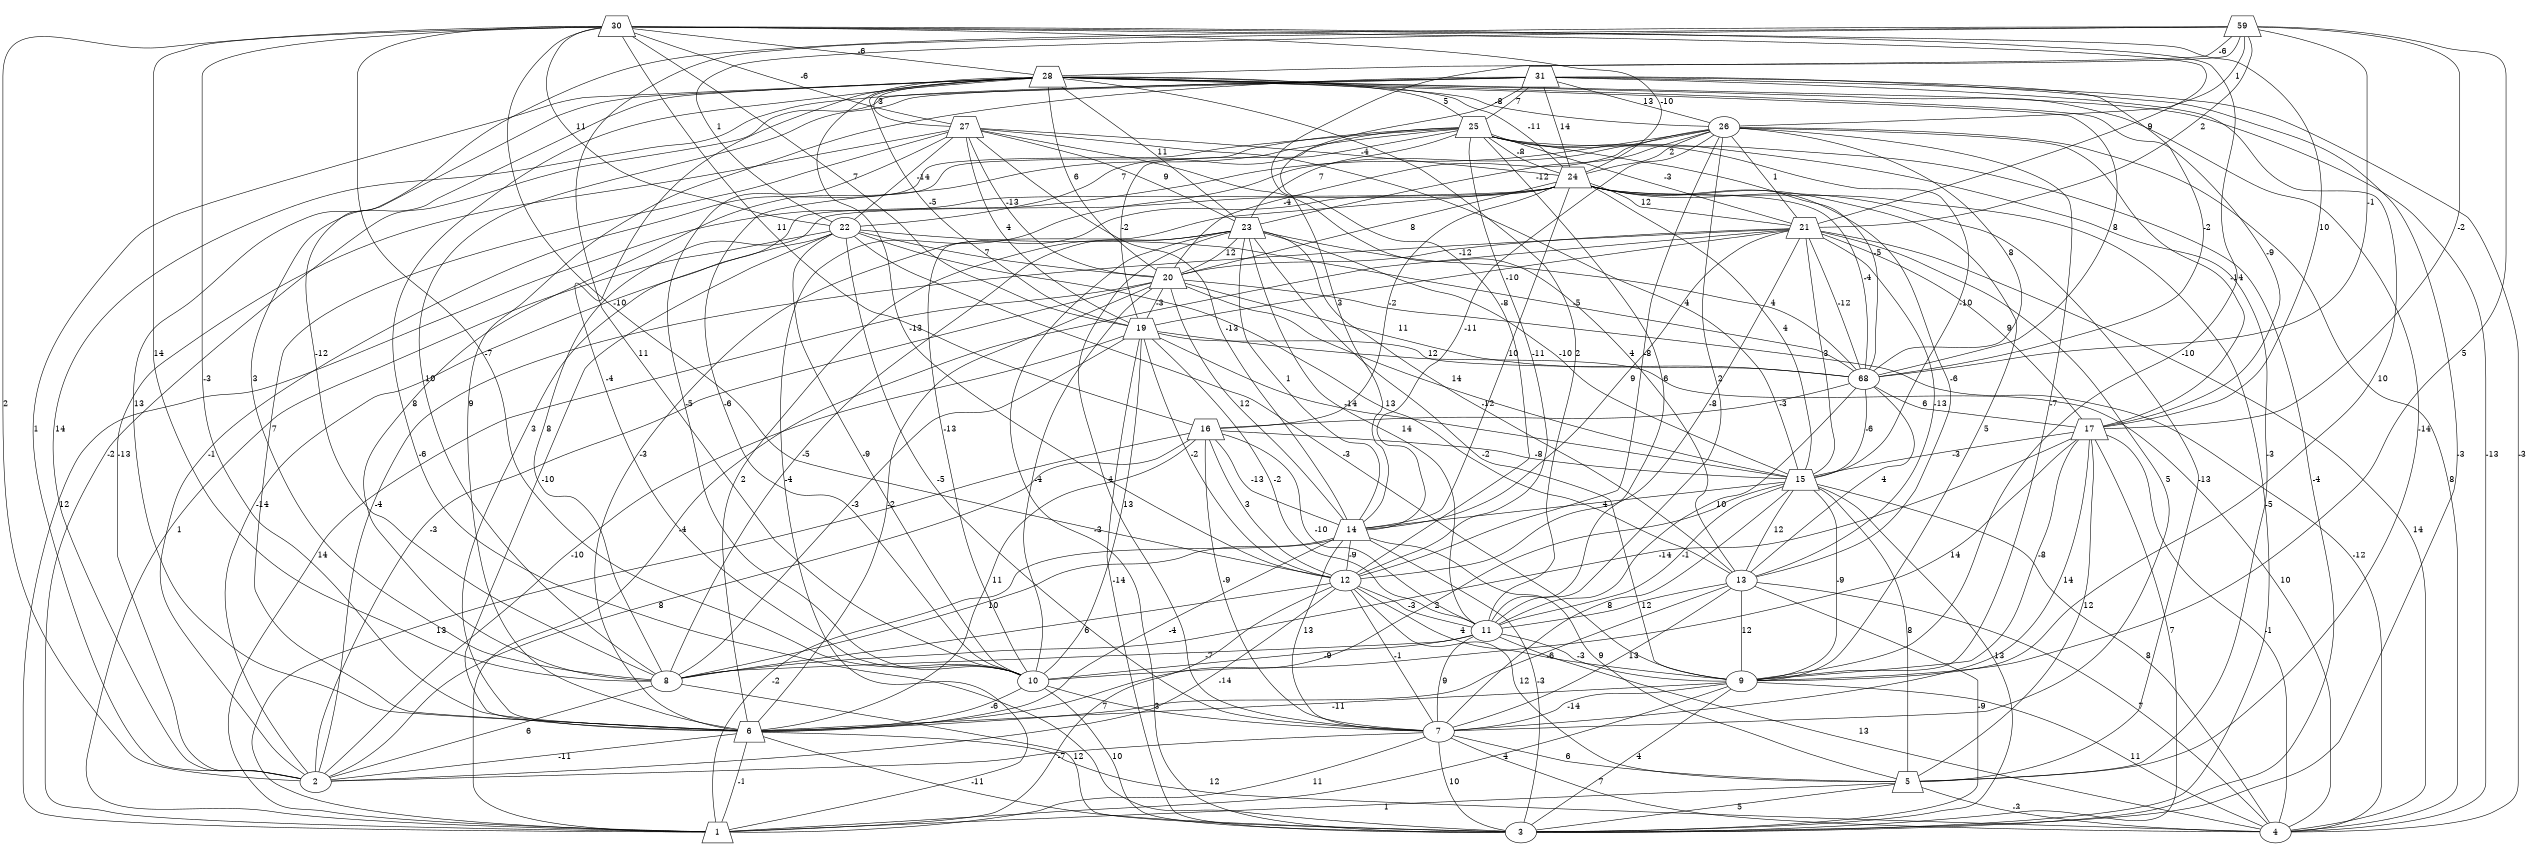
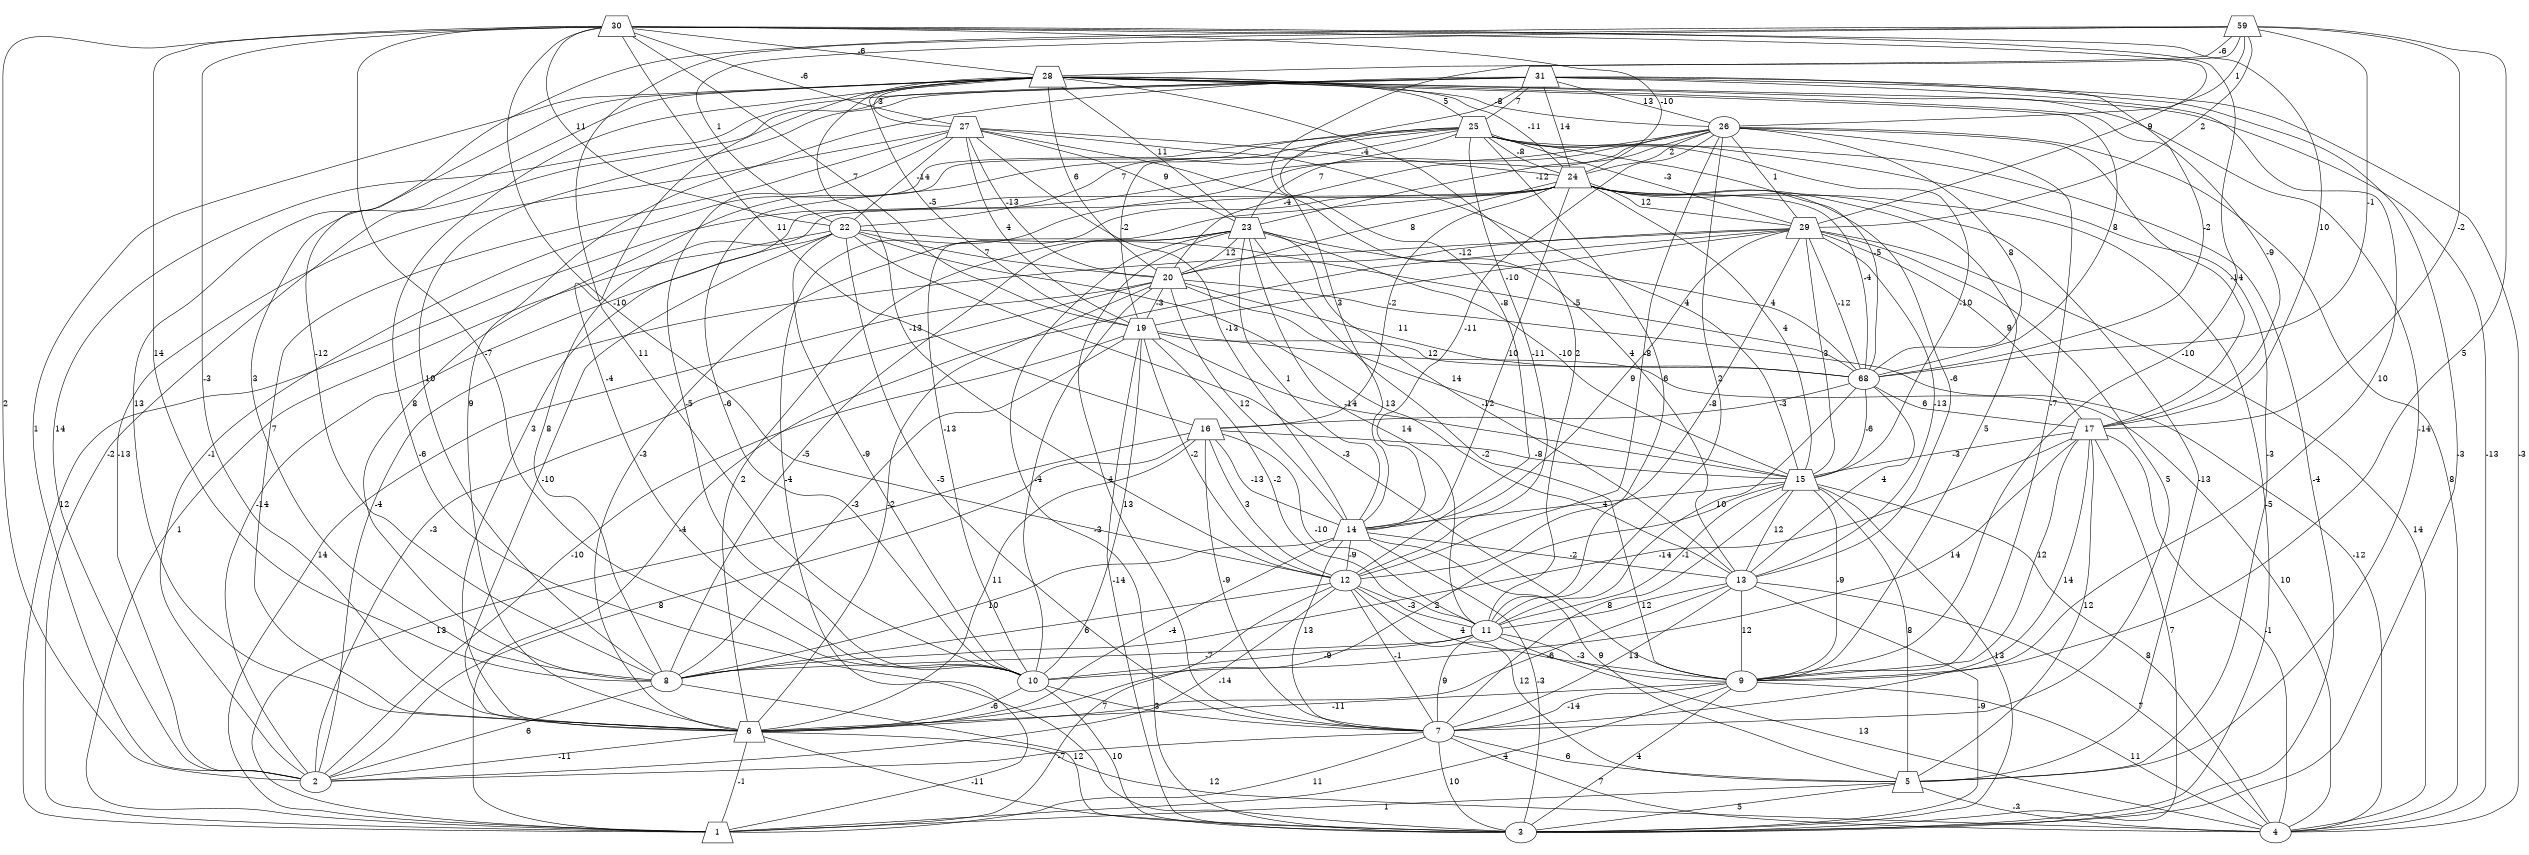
node "21": label "21" -> "29"
edge "17" -- "9": label "-8" -> "12"
edge "14" -- "1": now "14" -- "13"
